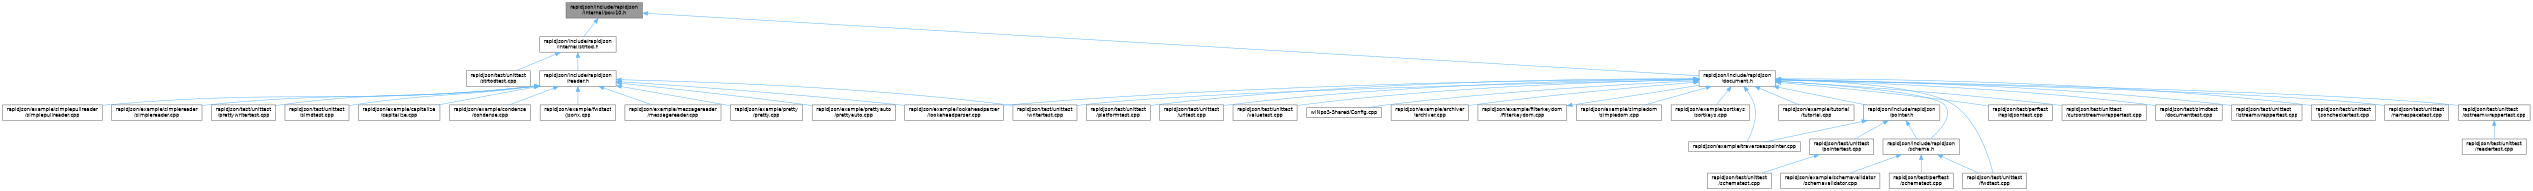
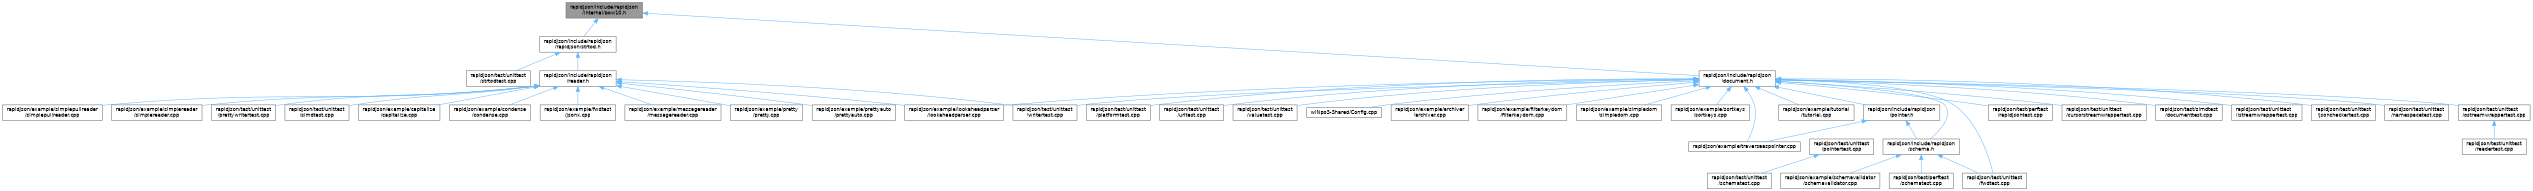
node "rapidjson/include/rapidjson /internal/strtod.h": label "rapidjson/include/rapidjson /internal/strtod.h" -> "rapidjson/include/rapidjson /rapidjson/strtod.h"
edge "rapidjson/include/rapidjson /document.h" -> "rapidjson/example/filterkeydom /filterkeydom.cpp": reversed
edge "rapidjson/test/unittest /pointertest.cpp" -> "rapidjson/include/rapidjson /pointer.h": removed
